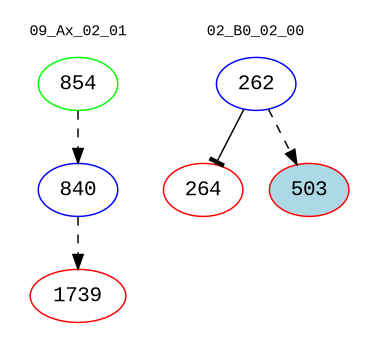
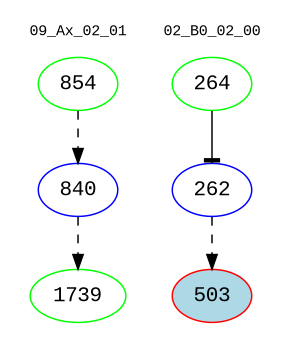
edge "262" -> "264": reversed
node "264": color red -> green
node "1739": color red -> green
